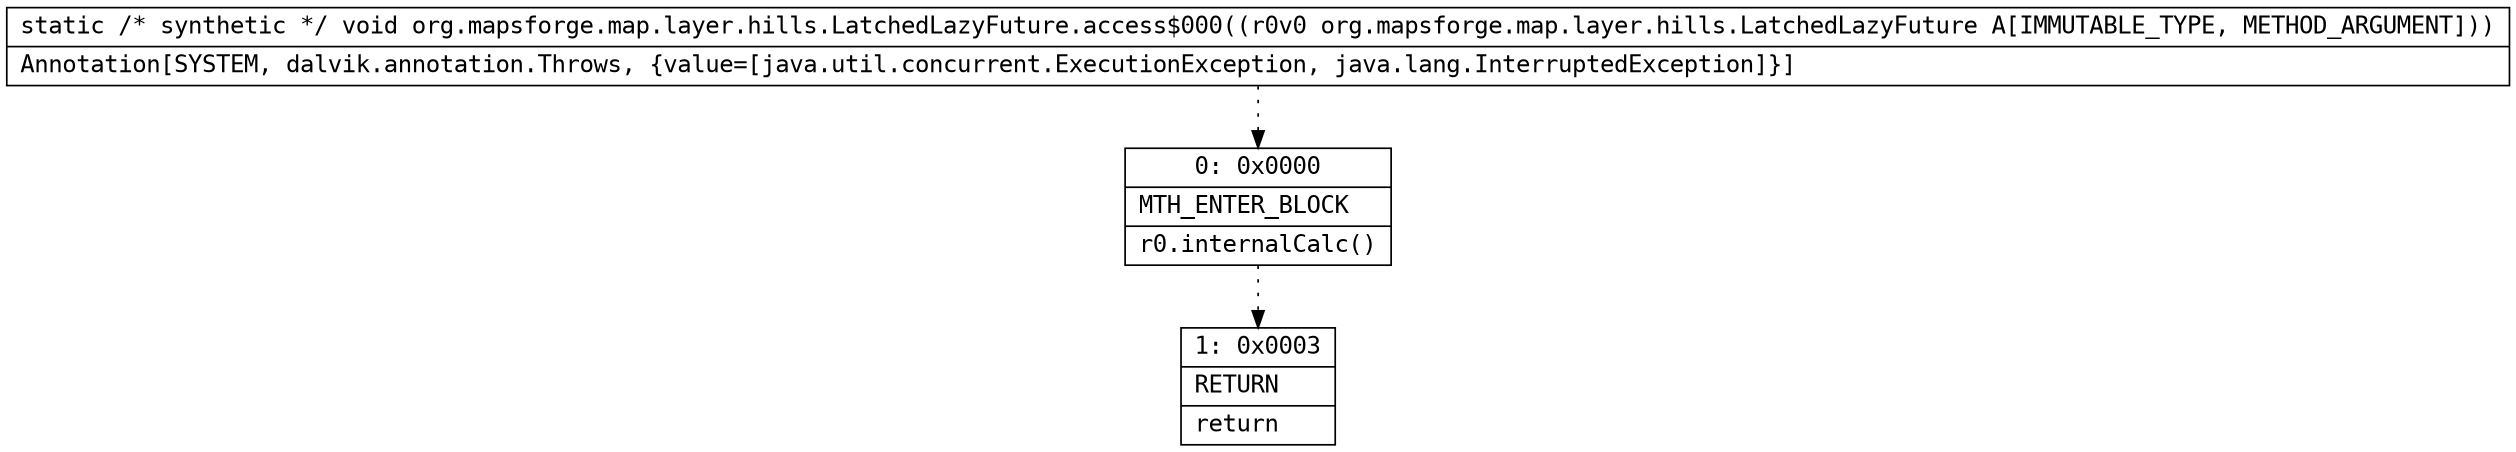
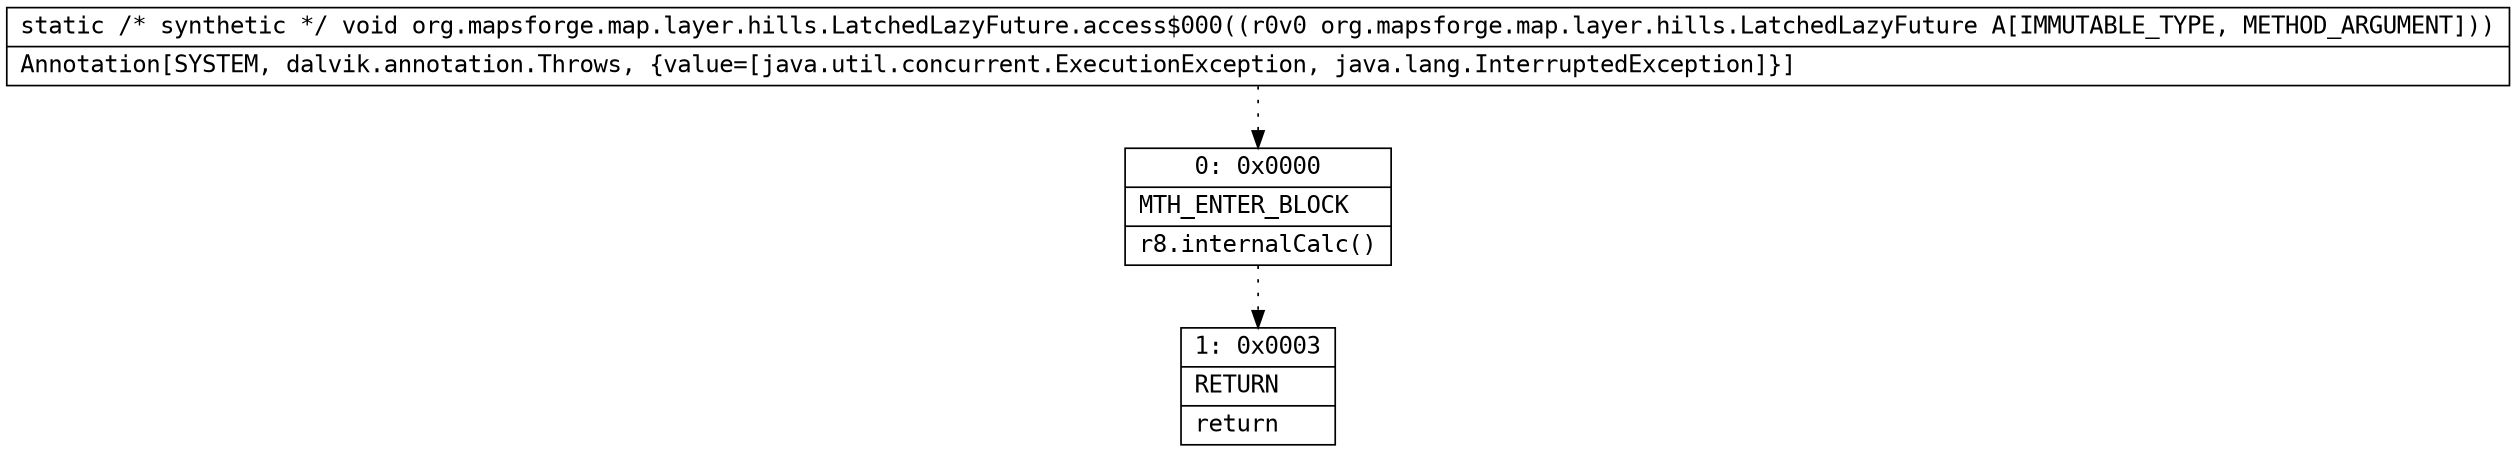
node "0: 0x0000": text "r0.internalCalc()" -> "r8.internalCalc()"
